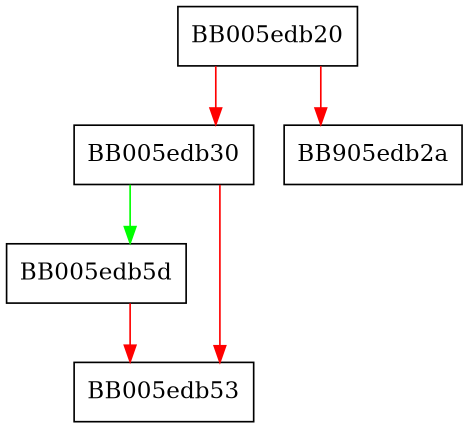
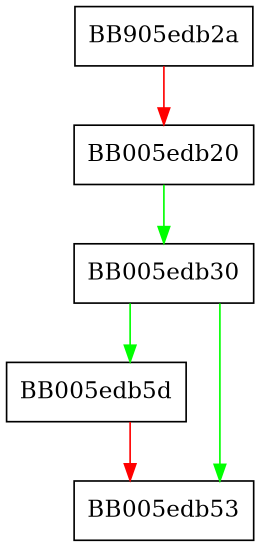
edge "BB005edb20" -> "BB005edb30": color red -> green
edge "BB005edb20" -> "BB905edb2a": reversed
edge "BB005edb30" -> "BB005edb53": color red -> green
